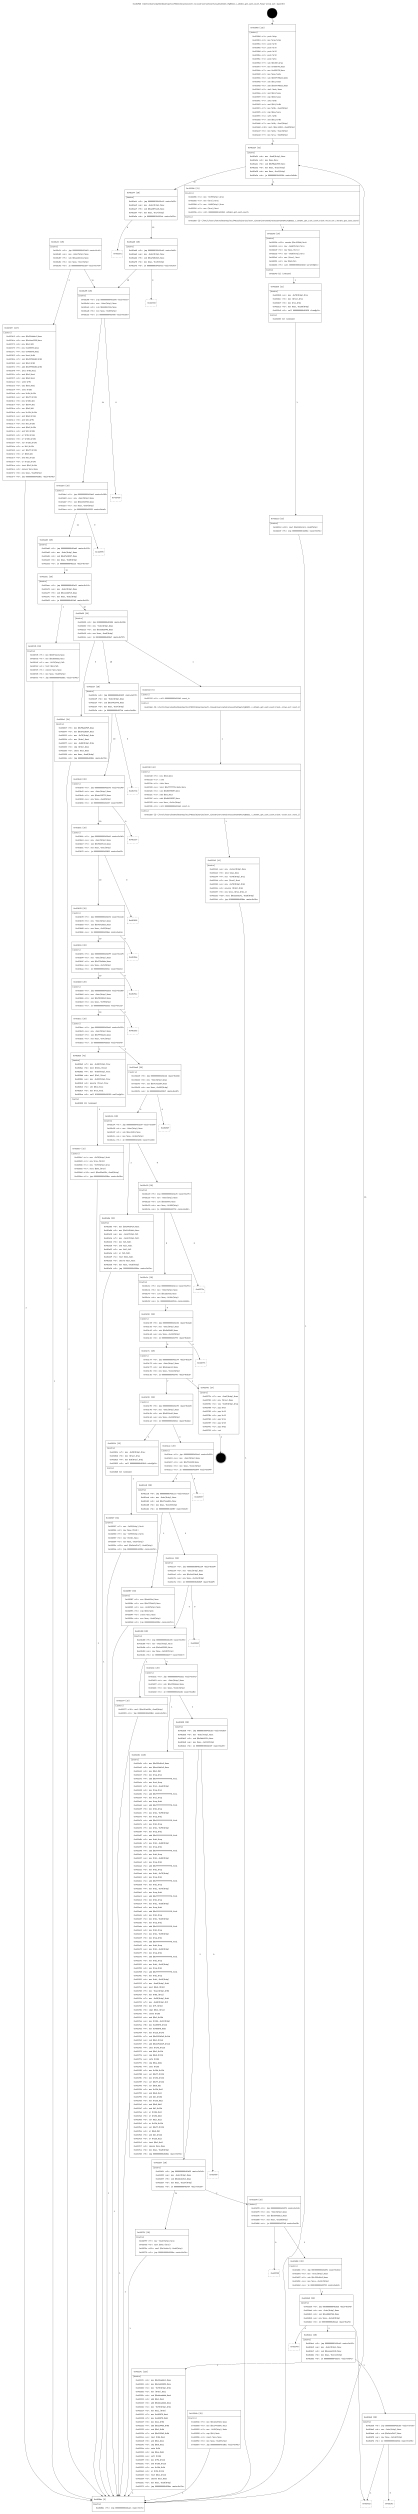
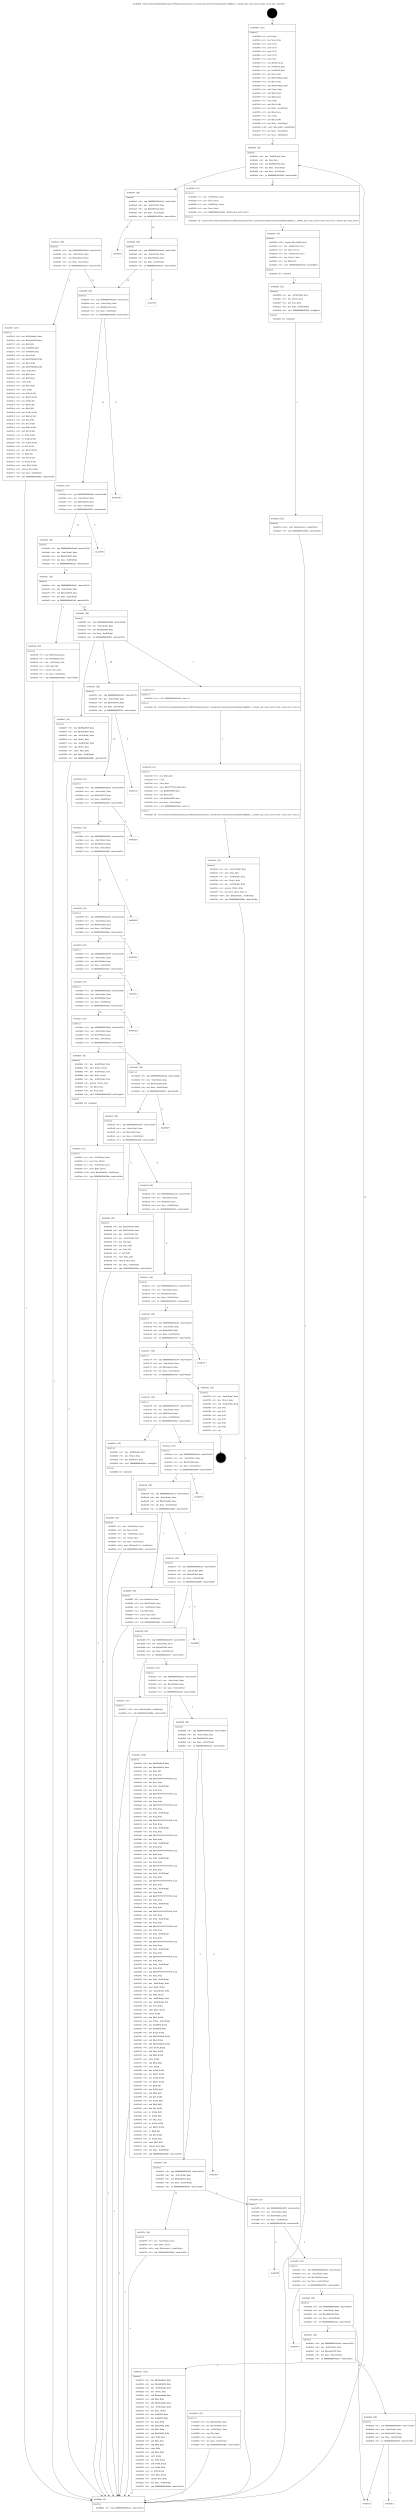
node "0x40273c": removed
edge "0x401da8 [28]" -> "0x402793": now "0x401d8c [28]" -> "0x402793"
